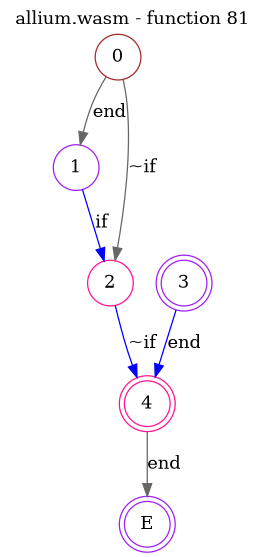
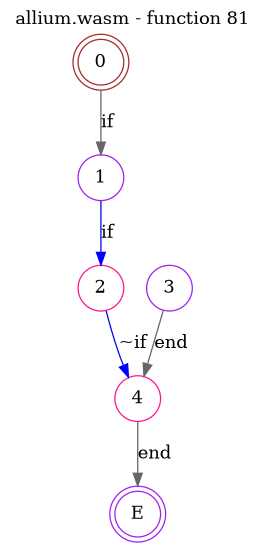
node "0": shape circle -> doublecircle
edge "0" -> "1": label "end" -> "if"
edge "0" -> "2": removed, label "~if"
node "3": shape doublecircle -> circle
edge "3" -> "4": color blue -> gray40
node "4": shape doublecircle -> circle
